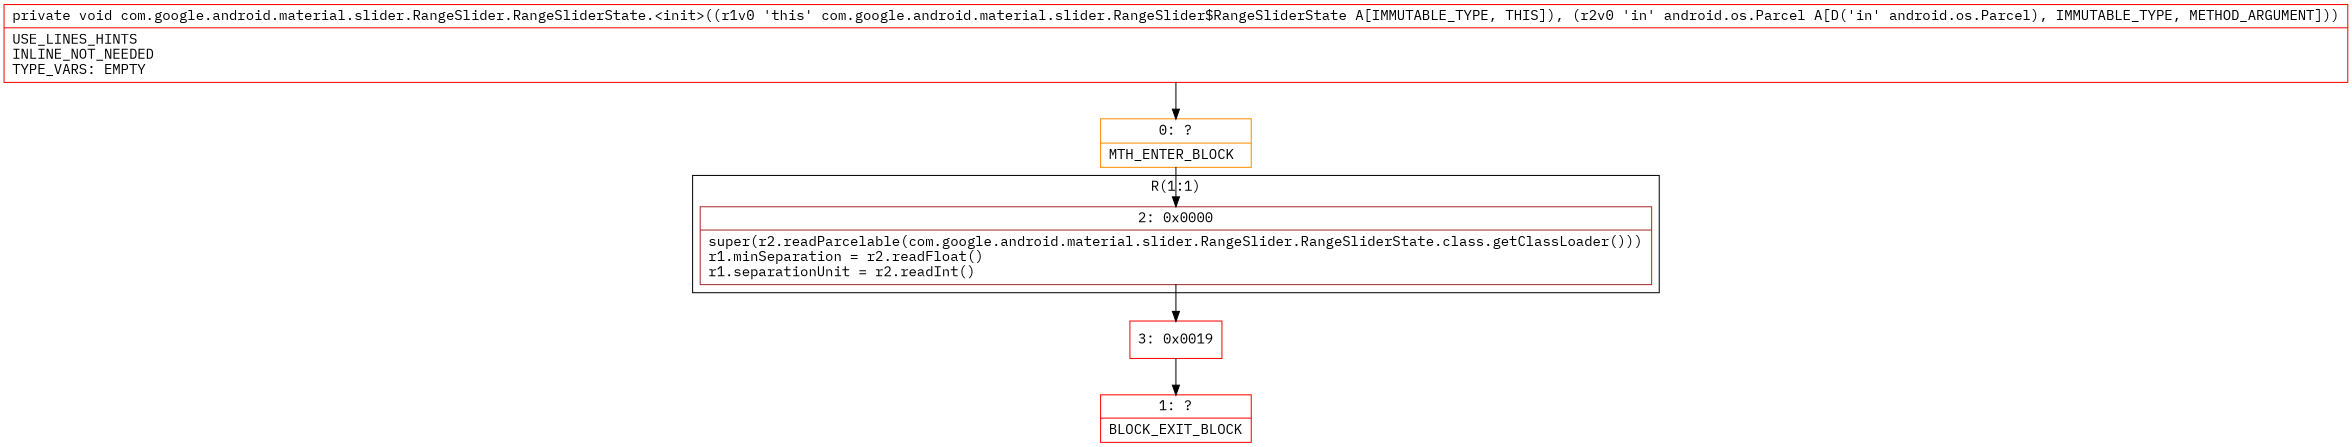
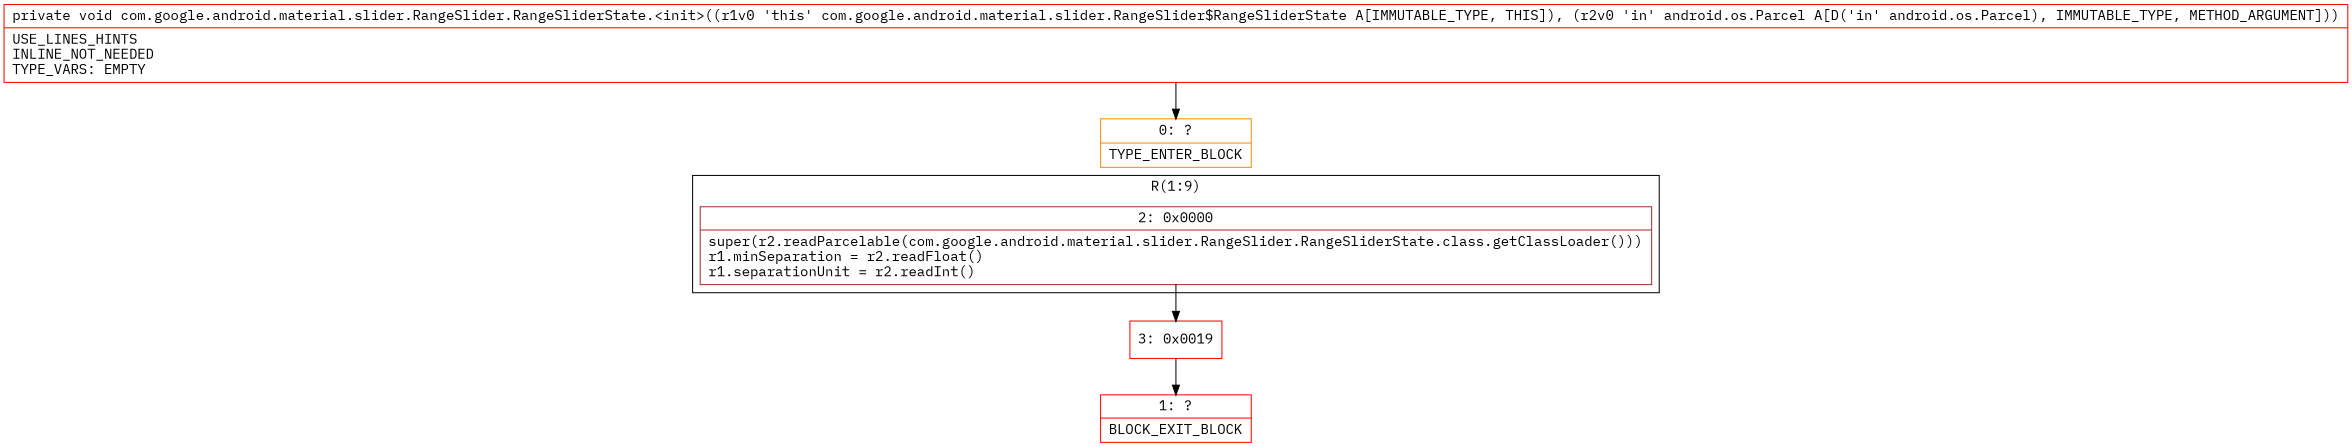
node "0: ?": text "MTH_ENTER_BLOCK" -> "TYPE_ENTER_BLOCK"
edge "0: ?" -> "2: 0x0000": removed
cluster "R(1:1)": label "R(1:1)" -> "R(1:9)"
